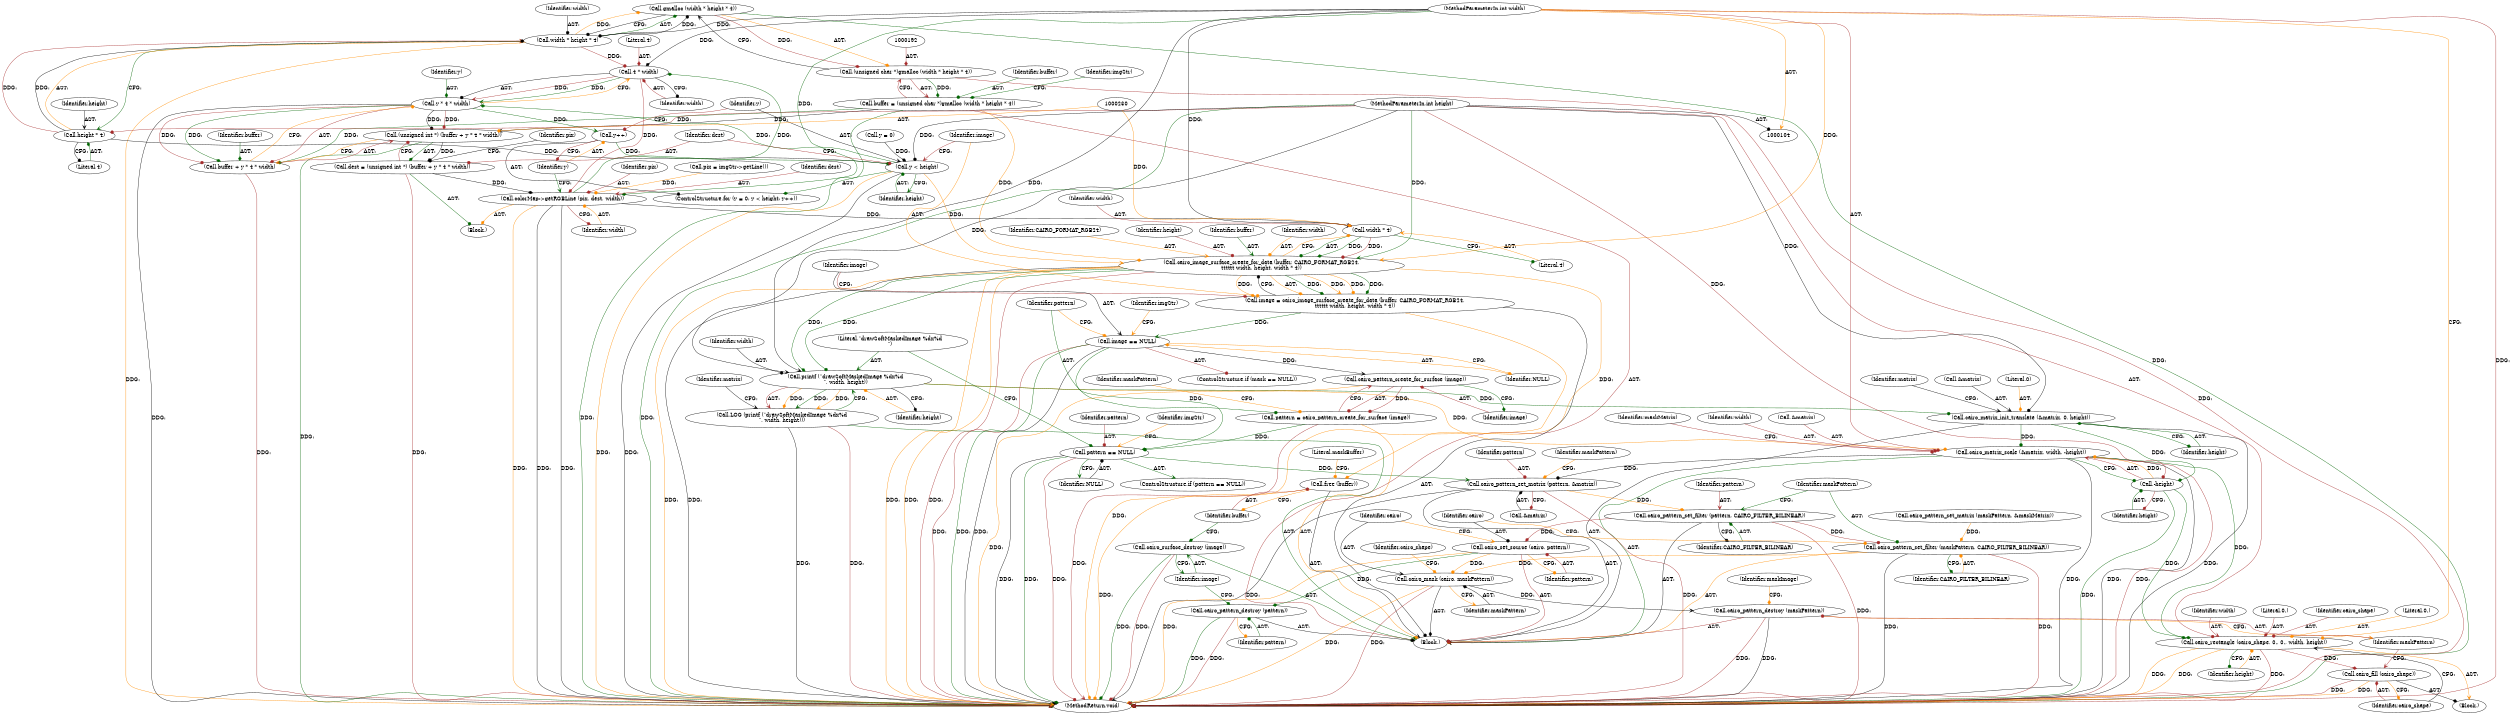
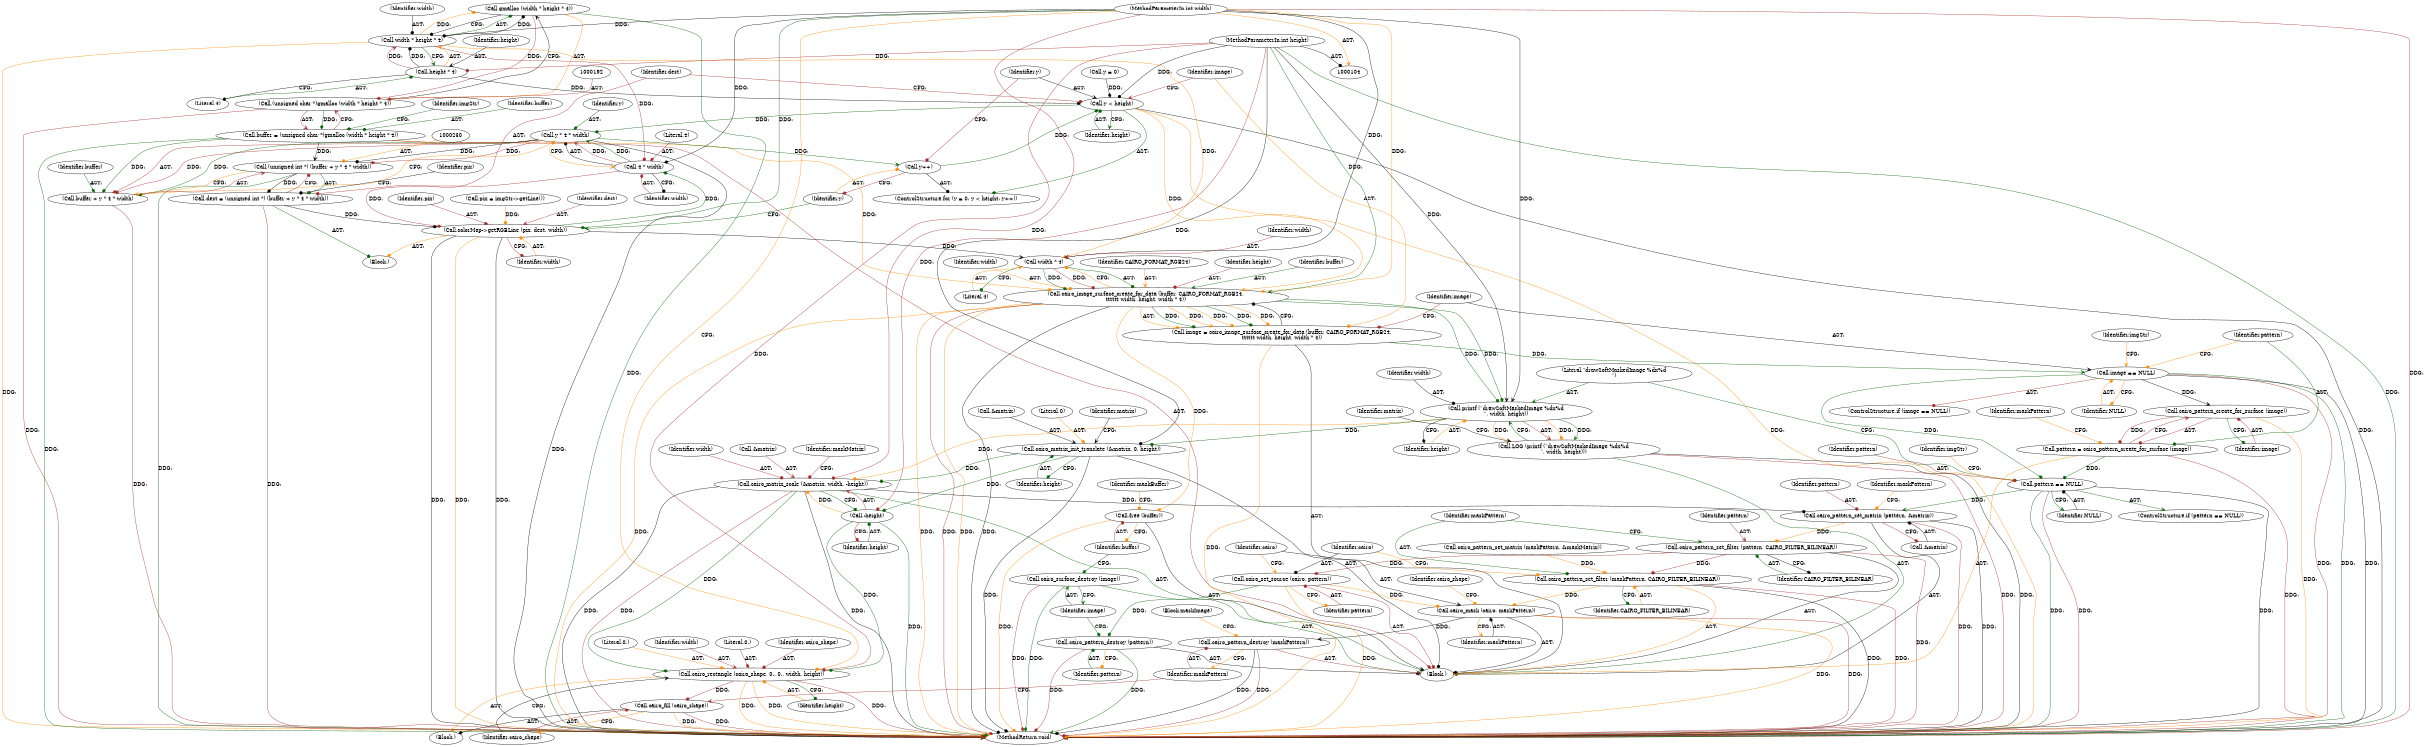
edge "1000230" -> "(Call,width * 4)": now "(Call,width * height * 4)" -> "(Call,width * 4)"
edge "(MethodParameterIn,int width)" -> "(Call,cairo_matrix_scale (&matrix, width, -height))": label "AST: " -> "DDG: "
node "(ControlStructure,if (mask == NULL))": label "(ControlStructure,if (mask == NULL))" -> "(ControlStructure,if (image == NULL))"
edge "(MethodParameterIn,int height)" -> "(Call,cairo_rectangle (cairo_shape, 0., 0., width, height))": label "AST: " -> "DDG: "
node "(Literal,maskBuffer)": label "(Literal,maskBuffer)" -> "(Identifier,maskBuffer)"
node "(Identifier,maskImage)": label "(Identifier,maskImage)" -> "(Block,maskImage)"
